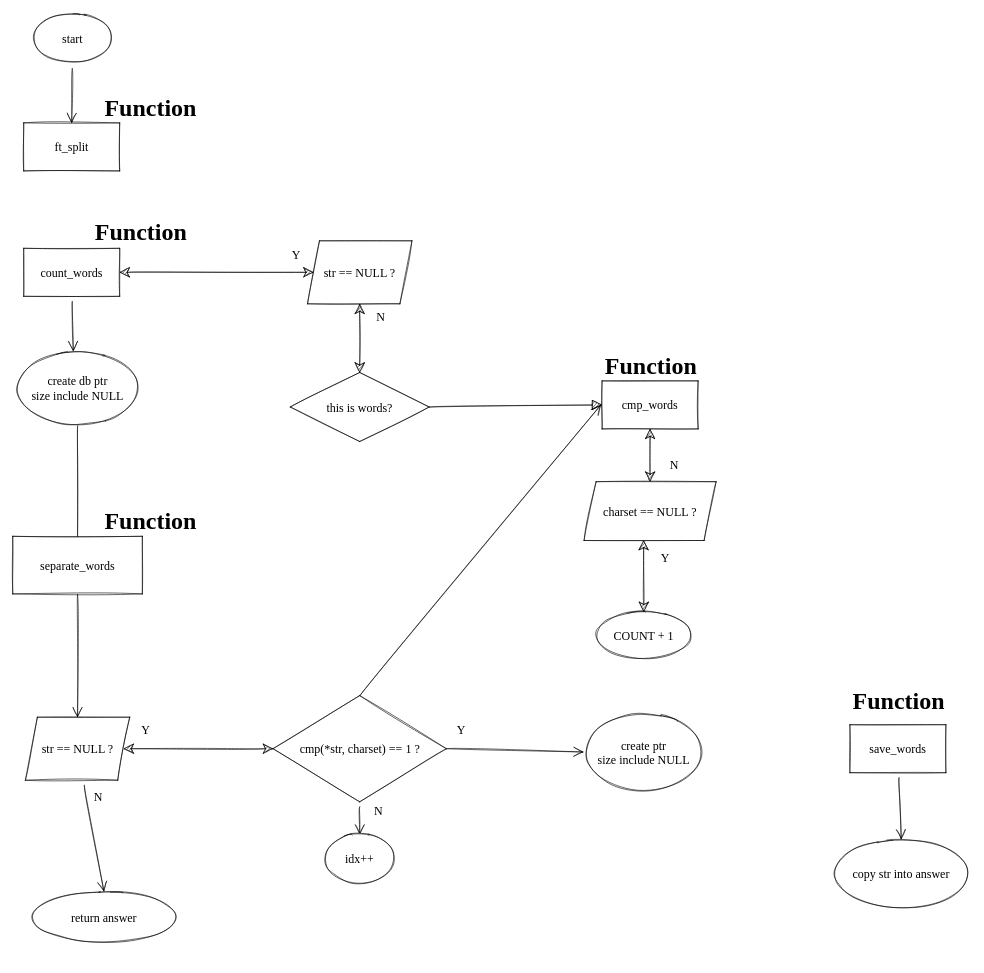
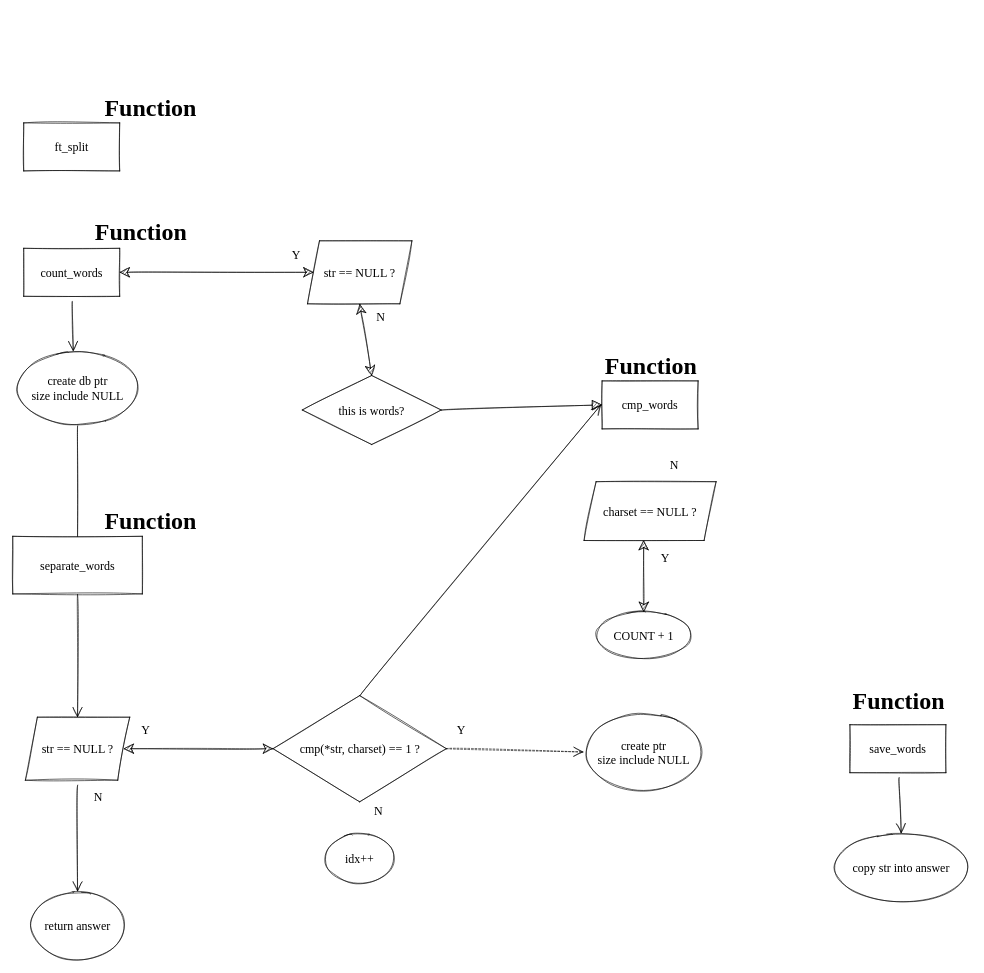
node "start": removed
edge "start" -> "ft_split": removed
node "this is words?": moved (360, 407) -> (372, 410)
edge "cmp_words" -- "charset == NULL ?": removed
edge "cmp(*str, charset) == 1 ?" -> "create ptr size include NULL": style solid -> dashed
edge "cmp(*str, charset) == 1 ?" -> "idx++": removed
node "copy str into answer": moved (901, 873) -> (901, 867)
node "return answer": size 150x51 -> 97x68
